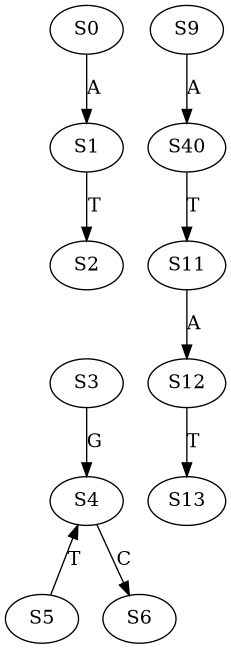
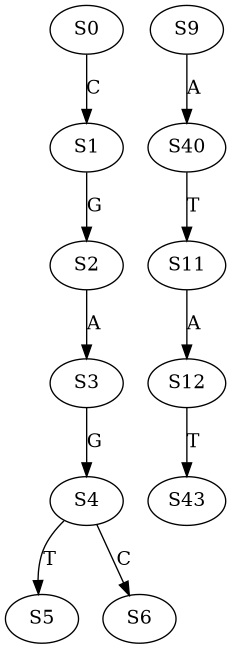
edge "S0" -> "S1": label "A" -> "C"
edge "S1" -> "S2": label "T" -> "G"
edge "S2" -> "S3": added, label "A"
node "S13": label "S13" -> "S43"
edge "S5" -> "S4": reversed
